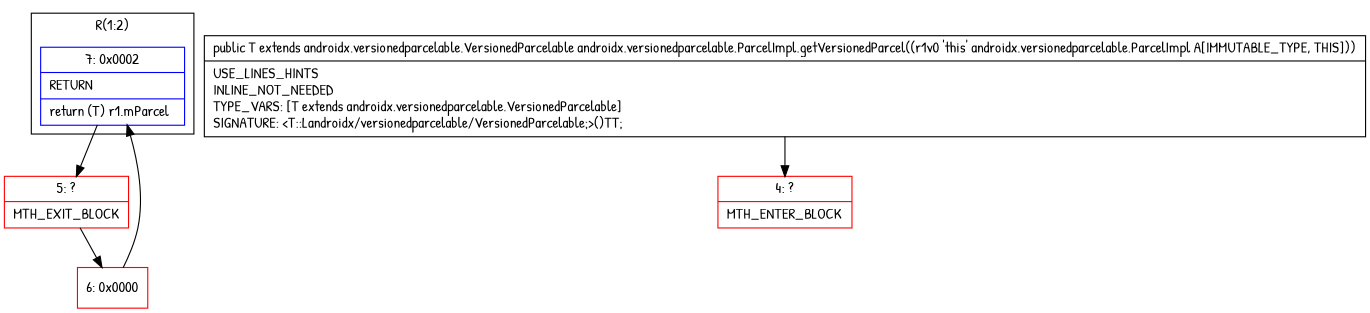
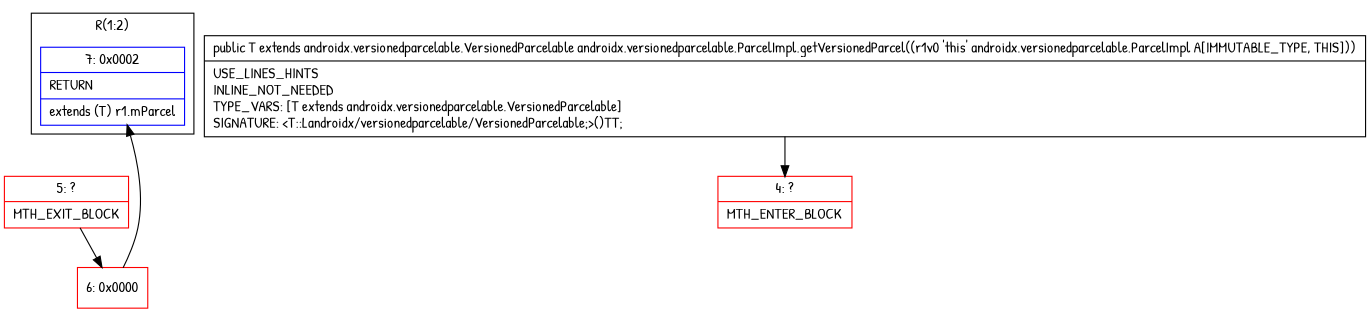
node "7: 0x0002": text "return (T) r1.mParcel" -> "extends (T) r1.mParcel"
edge "7: 0x0002" -> "5: ?": removed
